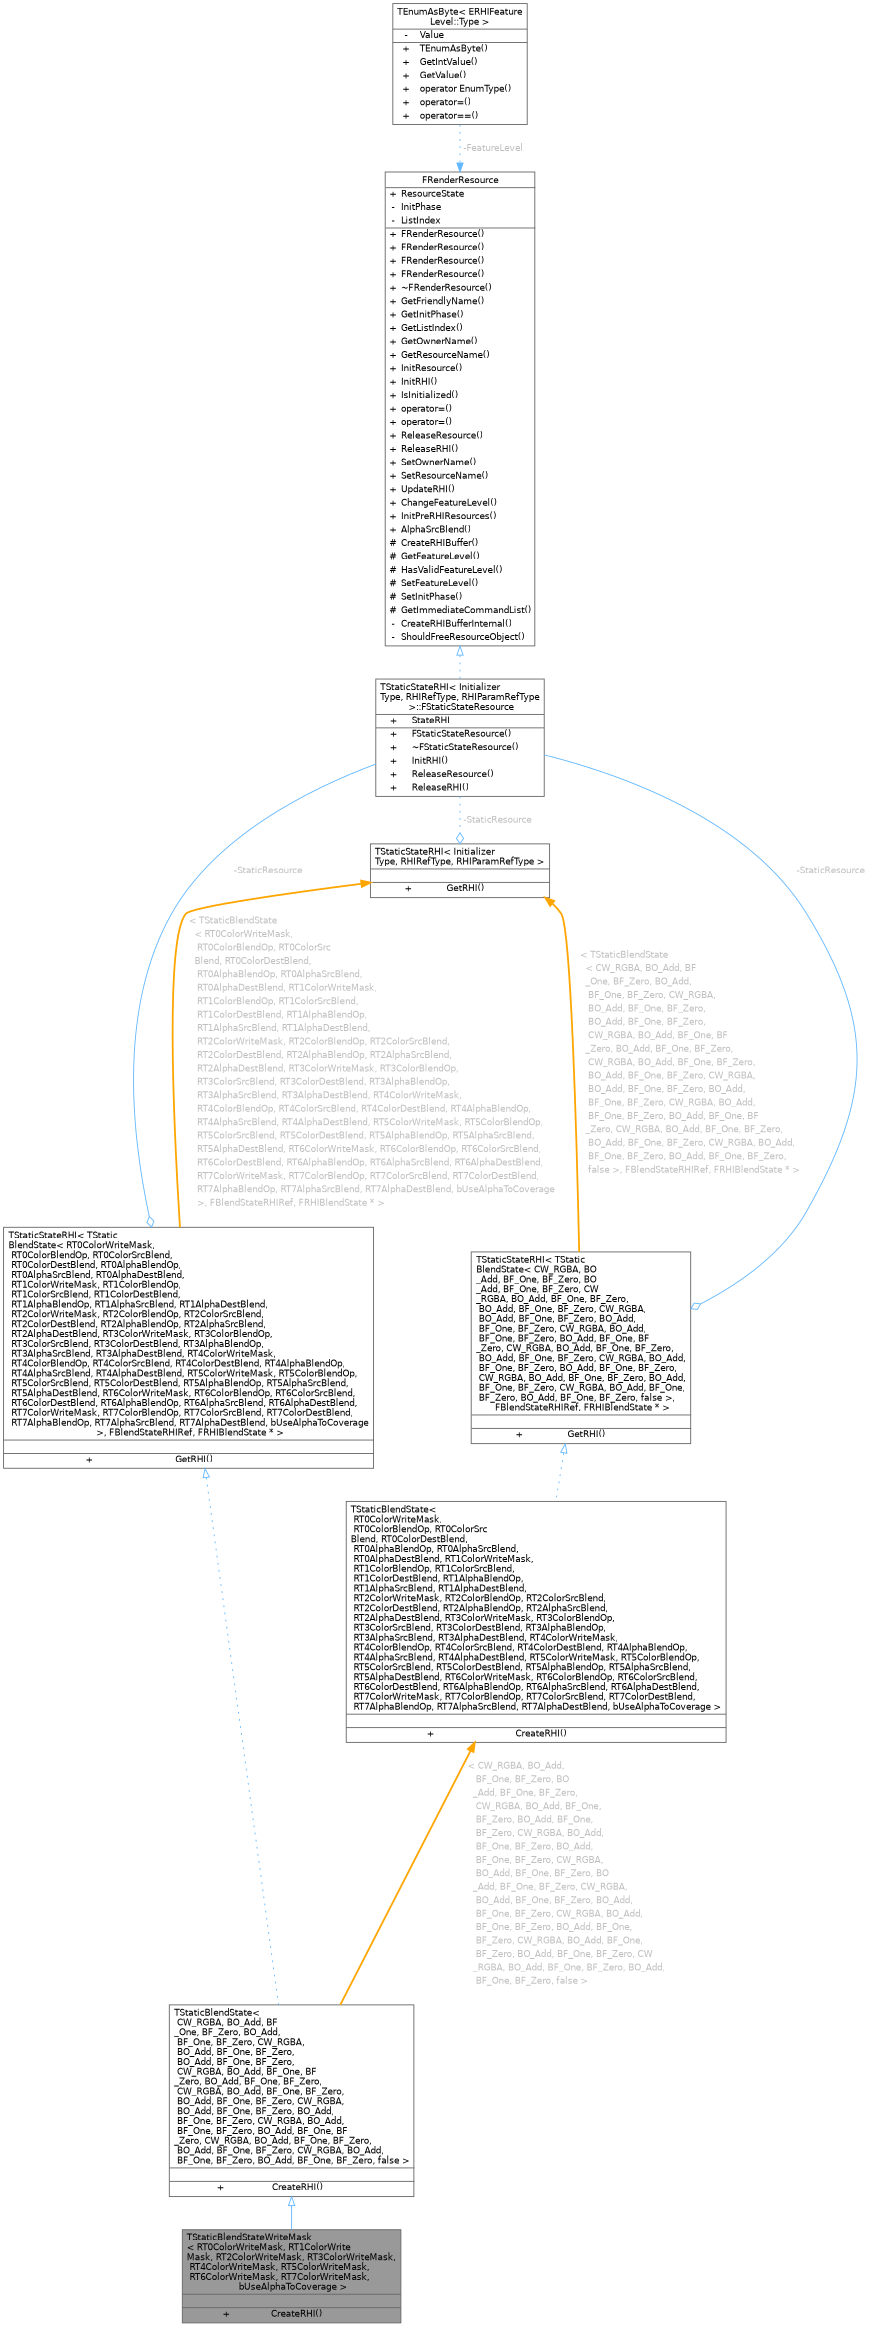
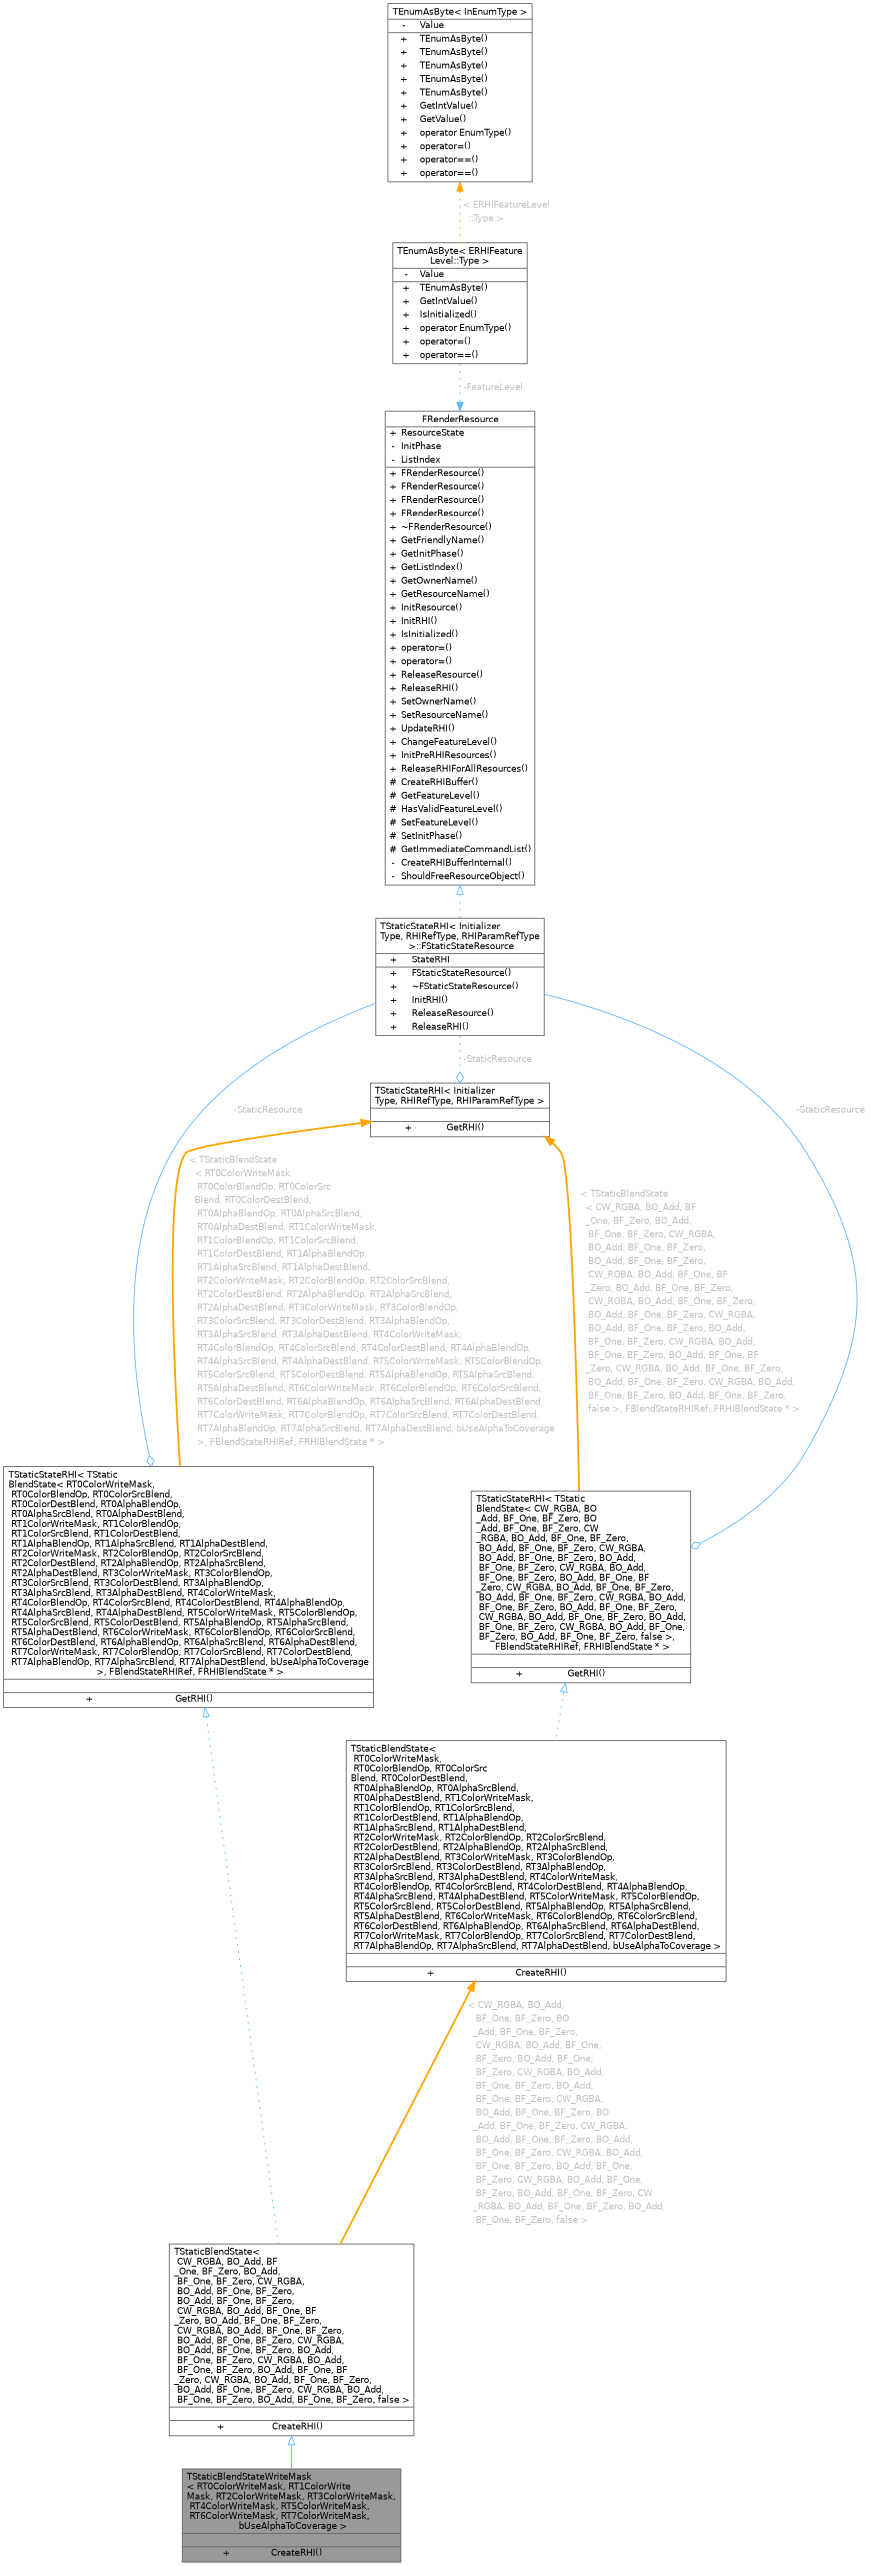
node "TEnumAsByte< ERHIFeature": text "GetValue()" -> "IsInitialized()"
node "TEnumAsByte< InEnumType >": added
node "FRenderResource": text "AlphaSrcBlend()" -> "ReleaseRHIForAllResources()"
